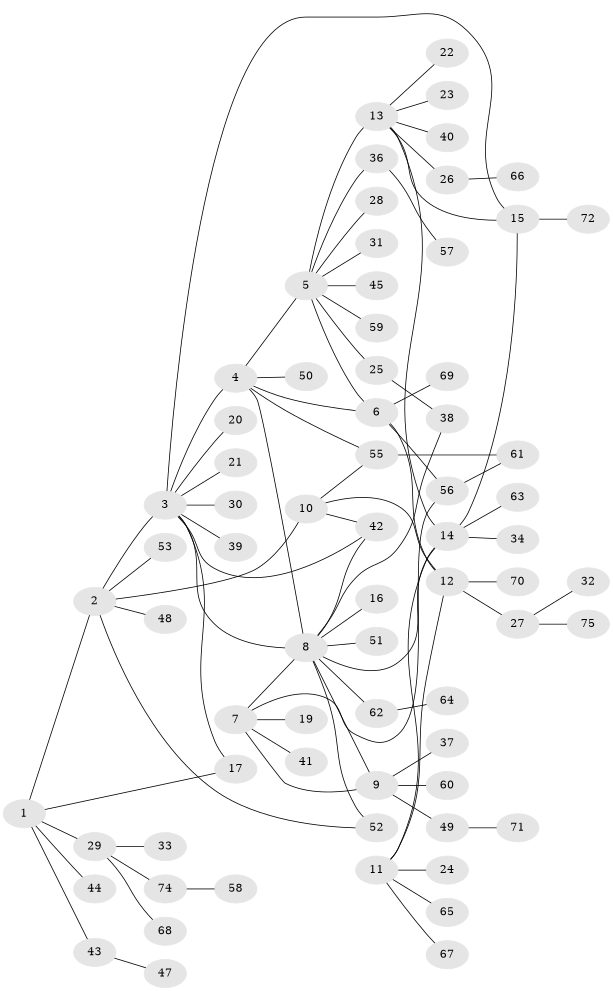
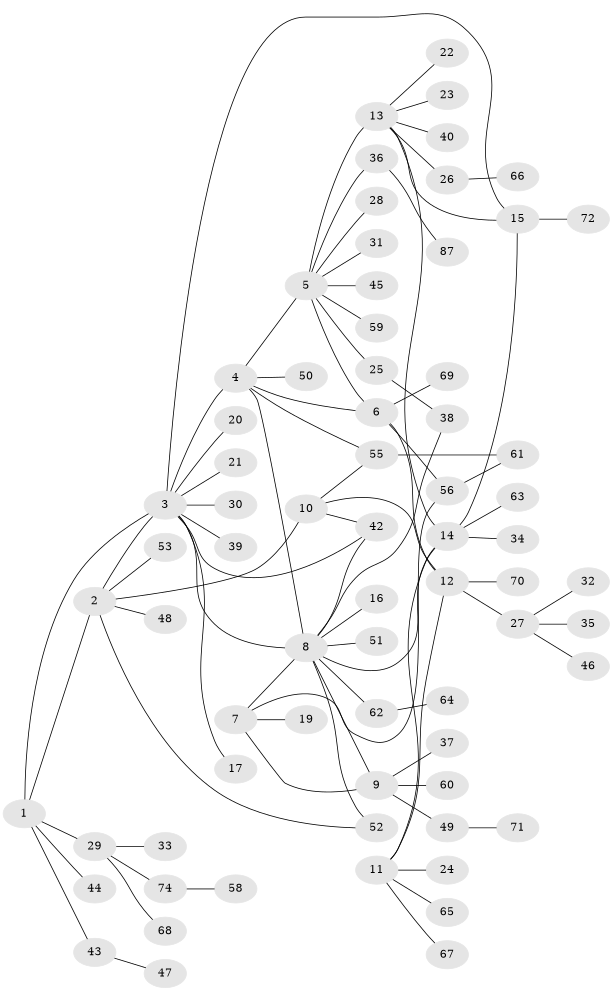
node "57": label "57" -> "87"
node "75": label "75" -> "35"
node "46": added
node "41": removed
edge "17" -- "1": now "3" -- "1"
